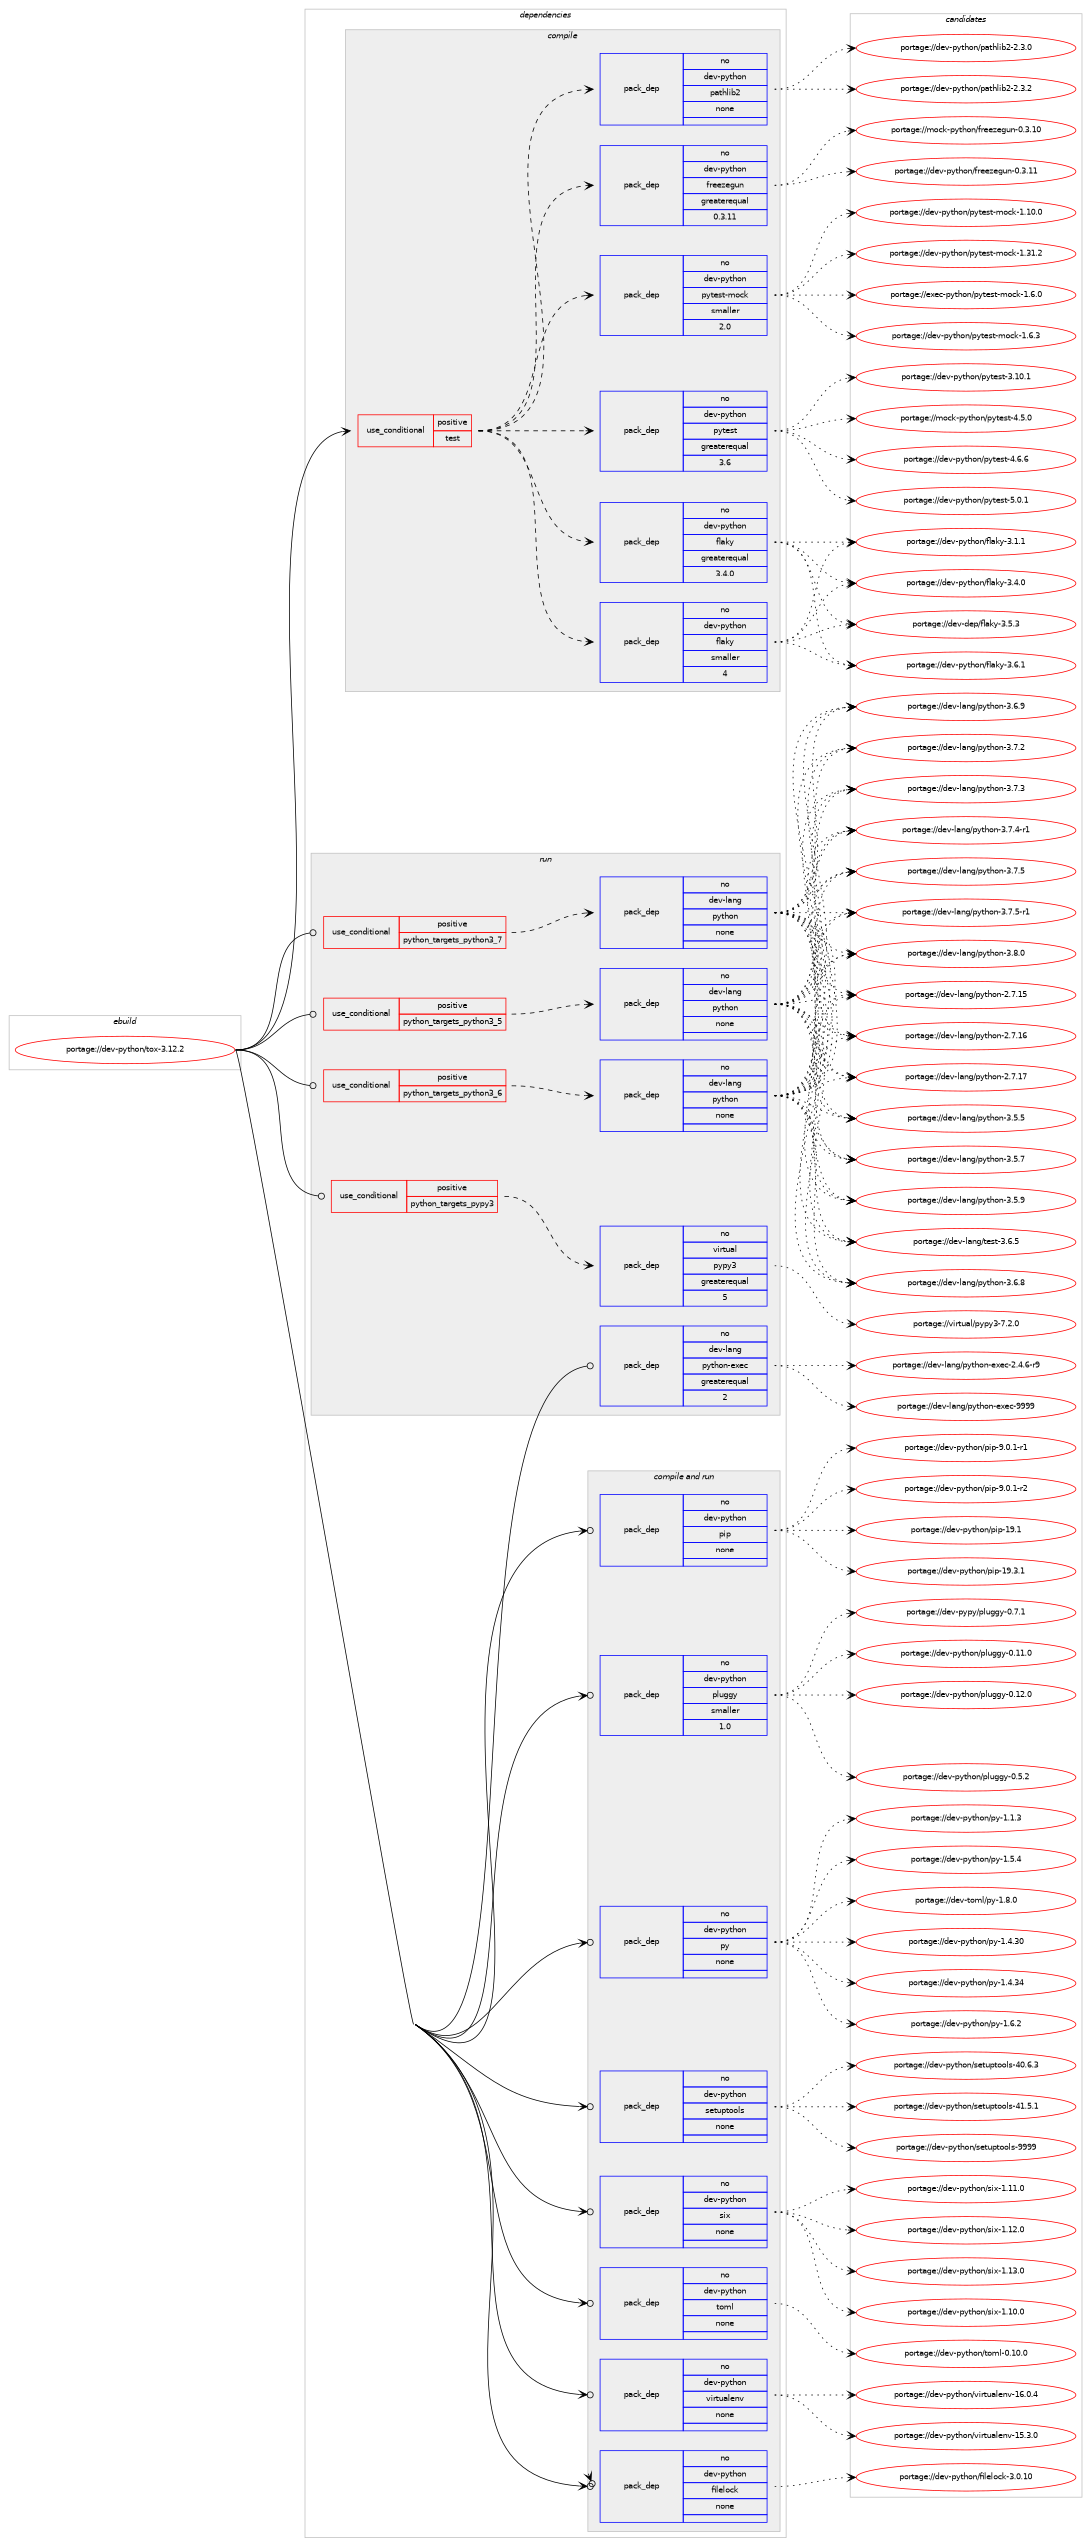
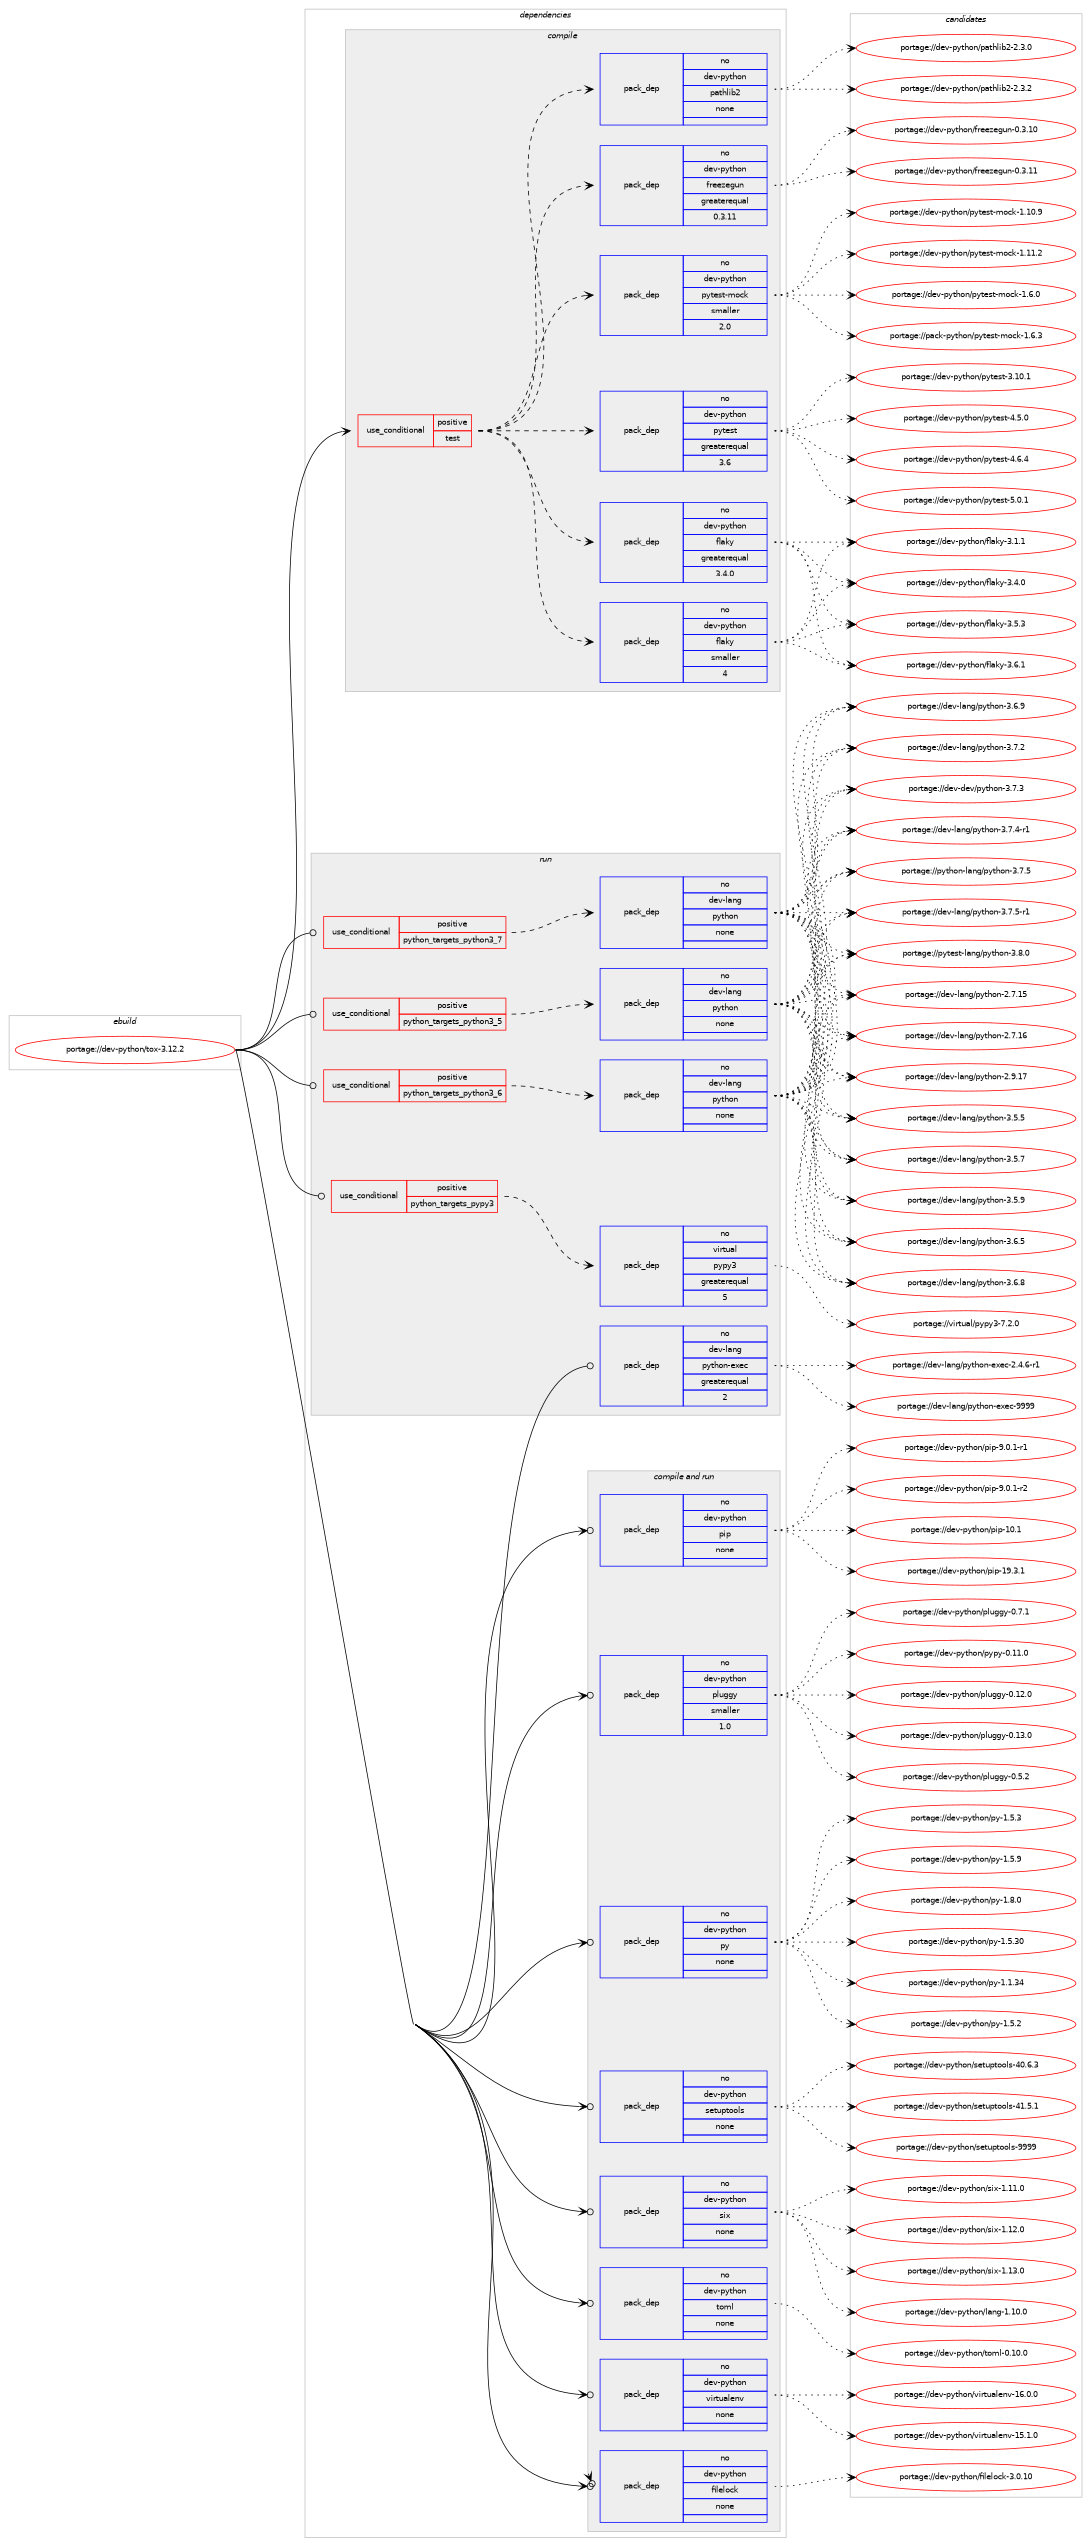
node "portage://mock-python/freezegun-0.3.10": label "portage://mock-python/freezegun-0.3.10" -> "portage://dev-python/freezegun-0.3.10"
node "portage://dev-python/pytest-mock-1.10.0": label "portage://dev-python/pytest-mock-1.10.0" -> "portage://dev-python/pytest-mock-1.10.9"
node "portage://dev-python/pytest-mock-1.31.2": label "portage://dev-python/pytest-mock-1.31.2" -> "portage://dev-python/pytest-mock-1.11.2"
node "portage://exec-python/pytest-mock-1.6.0": label "portage://exec-python/pytest-mock-1.6.0" -> "portage://dev-python/pytest-mock-1.6.0"
node "portage://dev-python/pytest-mock-1.6.3": label "portage://dev-python/pytest-mock-1.6.3" -> "portage://pack-python/pytest-mock-1.6.3"
node "portage://mock-python/pytest-4.5.0": label "portage://mock-python/pytest-4.5.0" -> "portage://dev-python/pytest-4.5.0"
node "portage://dev-python/pytest-4.6.6": label "portage://dev-python/pytest-4.6.6" -> "portage://dev-python/pytest-4.6.4"
node "portage://dev-dep/flaky-3.5.3": label "portage://dev-dep/flaky-3.5.3" -> "portage://dev-python/flaky-3.5.3"
node "portage://dev-lang/python-3.7.3": label "portage://dev-lang/python-3.7.3" -> "portage://dev-dev/python-3.7.3"
node "portage://dev-lang/python-3.7.5": label "portage://dev-lang/python-3.7.5" -> "portage://python-lang/python-3.7.5"
node "portage://dev-lang/python-3.8.0": label "portage://dev-lang/python-3.8.0" -> "portage://pytest-lang/python-3.8.0"
node "portage://dev-lang/python-2.7.17": label "portage://dev-lang/python-2.7.17" -> "portage://dev-lang/python-2.9.17"
node "portage://dev-lang/test-3.6.5": label "portage://dev-lang/test-3.6.5" -> "portage://dev-lang/python-3.6.5"
node "portage://dev-lang/python-exec-2.4.6-r9": label "portage://dev-lang/python-exec-2.4.6-r9" -> "portage://dev-lang/python-exec-2.4.6-r1"
node "portage://dev-python/pip-19.1": label "portage://dev-python/pip-19.1" -> "portage://dev-python/pip-10.1"
node "portage://dev-pypy/pluggy-0.7.1": label "portage://dev-pypy/pluggy-0.7.1" -> "portage://dev-python/pluggy-0.7.1"
node "portage://dev-python/pluggy-0.11.0": label "portage://dev-python/pluggy-0.11.0" -> "portage://dev-python/pypy-0.11.0"
node "portage://dev-python/pluggy-0.13.0": added
node "portage://dev-python/py-1.1.3": label "portage://dev-python/py-1.1.3" -> "portage://dev-python/py-1.5.3"
node "portage://dev-python/py-1.5.4": label "portage://dev-python/py-1.5.4" -> "portage://dev-python/py-1.5.9"
node "portage://dev-toml/py-1.8.0": label "portage://dev-toml/py-1.8.0" -> "portage://dev-python/py-1.8.0"
node "portage://dev-python/py-1.4.30": label "portage://dev-python/py-1.4.30" -> "portage://dev-python/py-1.5.30"
node "portage://dev-python/py-1.4.34": label "portage://dev-python/py-1.4.34" -> "portage://dev-python/py-1.1.34"
node "portage://dev-python/py-1.6.2": label "portage://dev-python/py-1.6.2" -> "portage://dev-python/py-1.5.2"
node "portage://dev-python/six-1.10.0": label "portage://dev-python/six-1.10.0" -> "portage://dev-python/lang-1.10.0"
node "portage://dev-python/virtualenv-16.0.4": label "portage://dev-python/virtualenv-16.0.4" -> "portage://dev-python/virtualenv-16.0.0"
node "portage://dev-python/virtualenv-15.3.0": label "portage://dev-python/virtualenv-15.3.0" -> "portage://dev-python/virtualenv-15.1.0"
